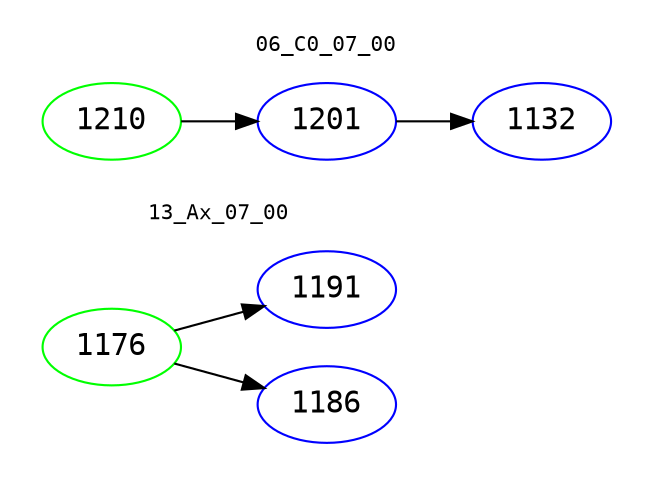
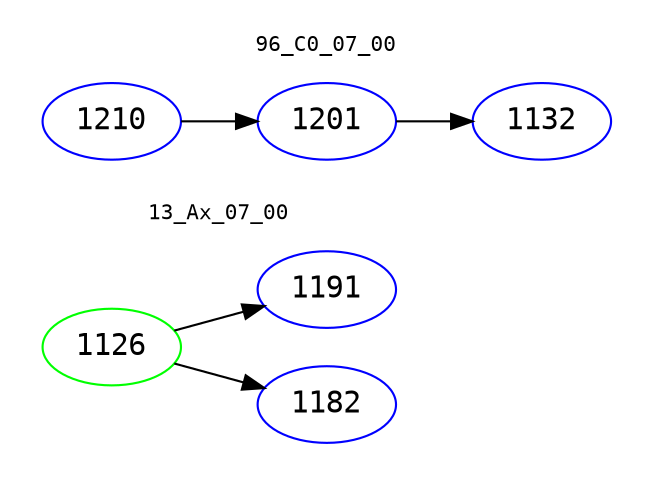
cluster "06_C0_07_00": label "06_C0_07_00" -> "96_C0_07_00"
node "1210": color green -> blue
node "1176": label "1176" -> "1126"
node "1186": label "1186" -> "1182"
